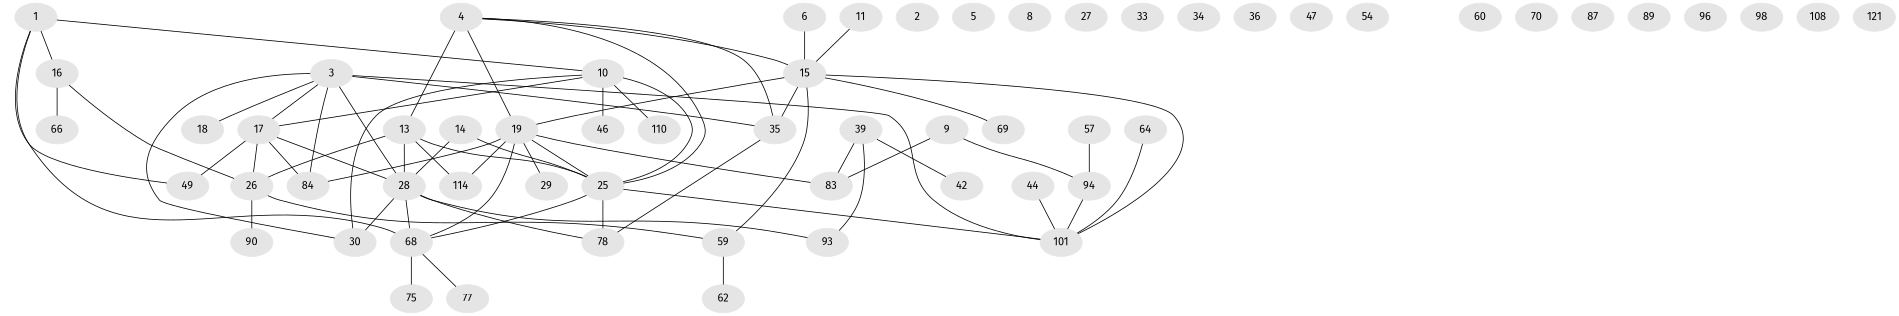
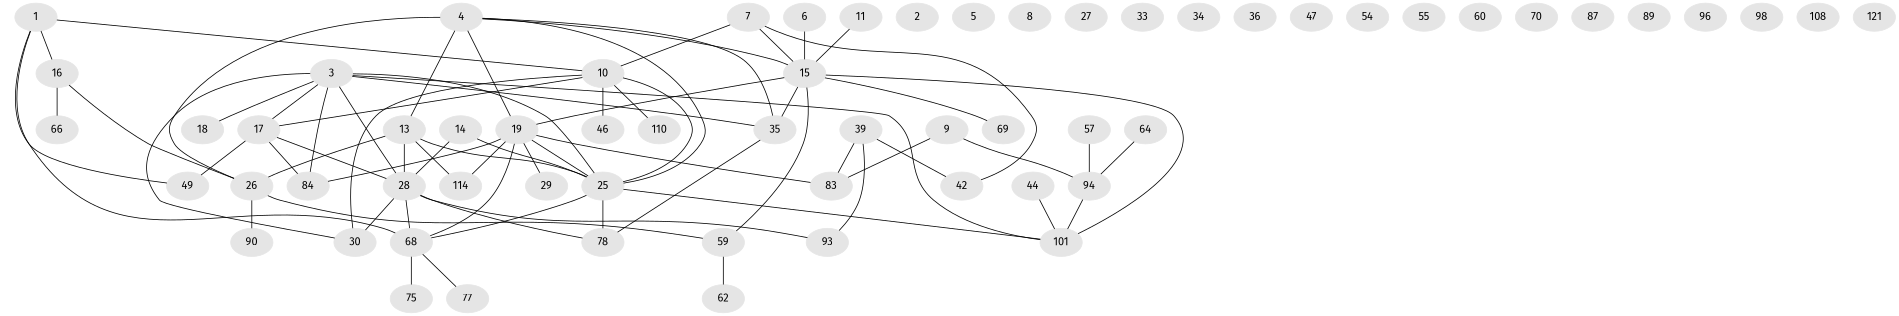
node "7": added
node "55": added
edge "3" -- "25": added
edge "17" -- "26": now "4" -- "26"
edge "64" -- "101": now "64" -- "94"
